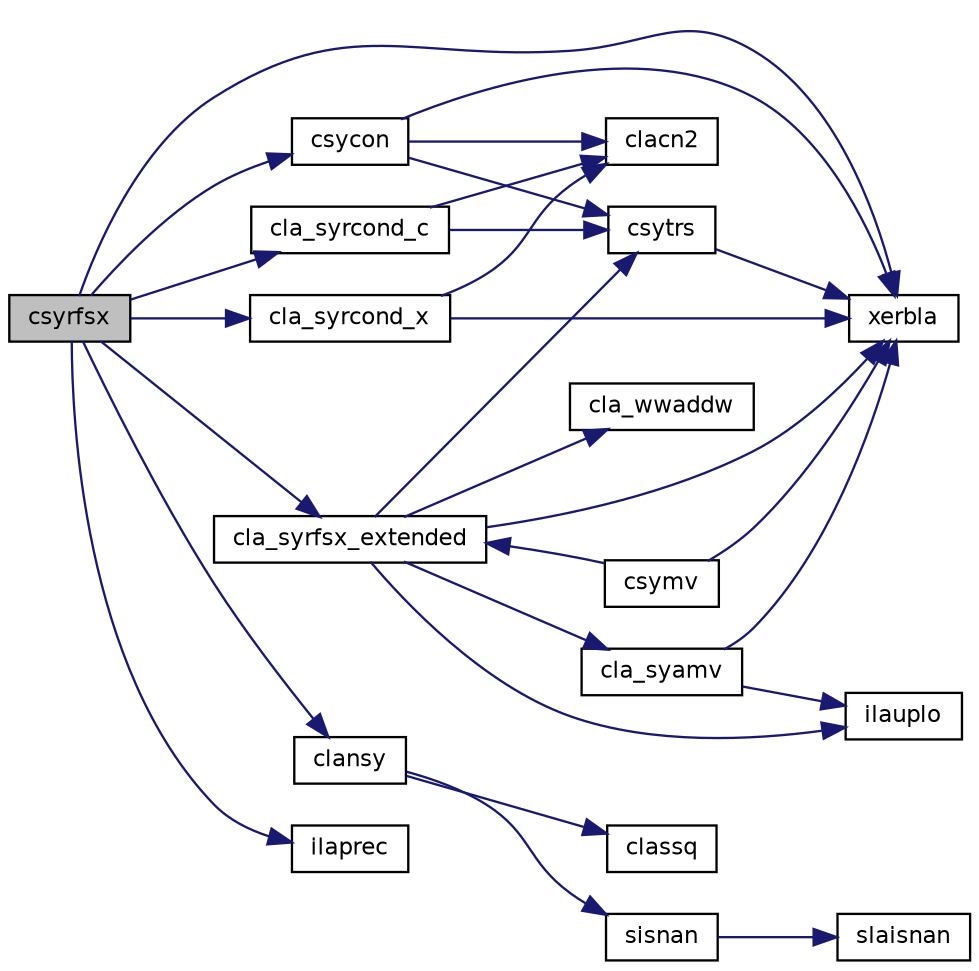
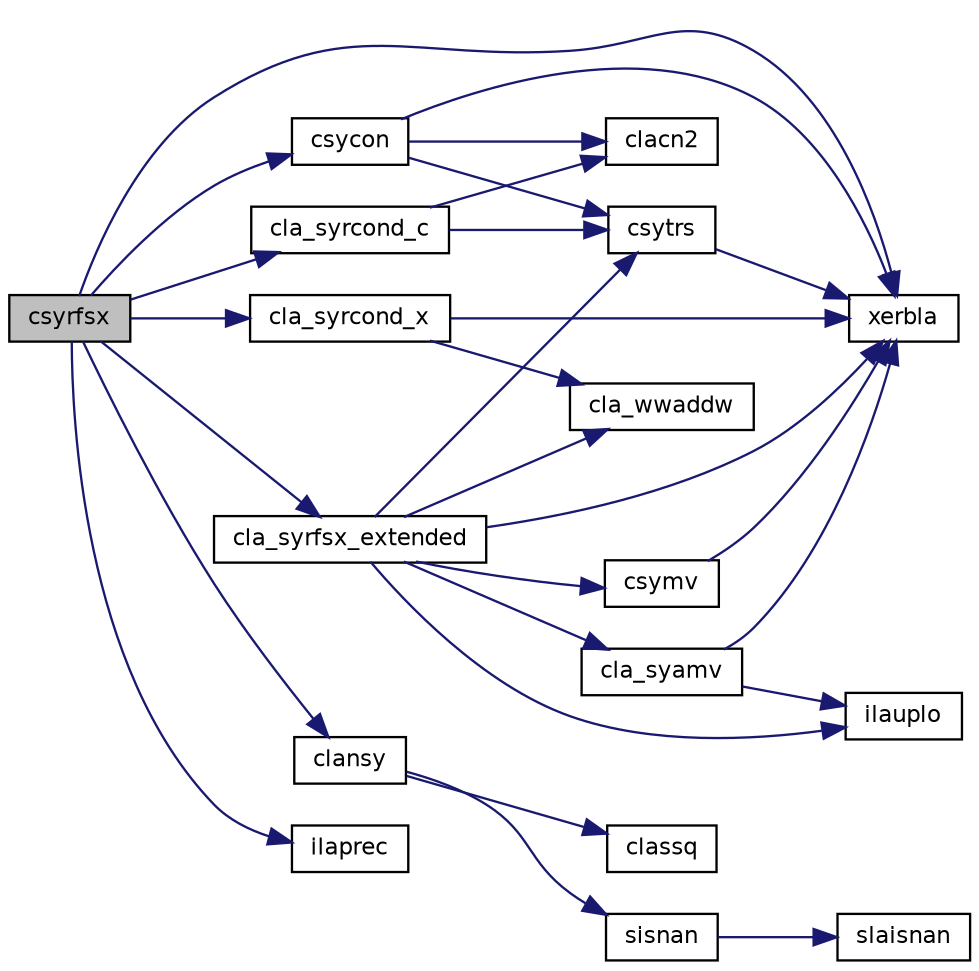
edge "cla_syrcond_x" -> "clacn2": now "cla_syrcond_x" -> "cla_wwaddw"
edge "csymv" -> "cla_syrfsx_extended": reversed
